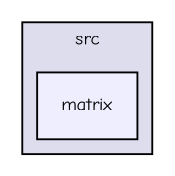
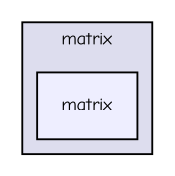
cluster "src": label "src" -> "matrix"
